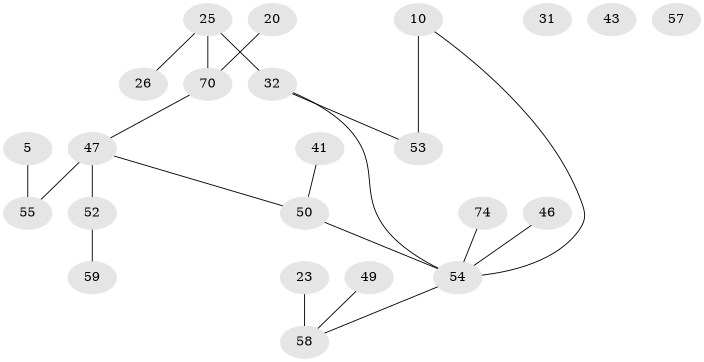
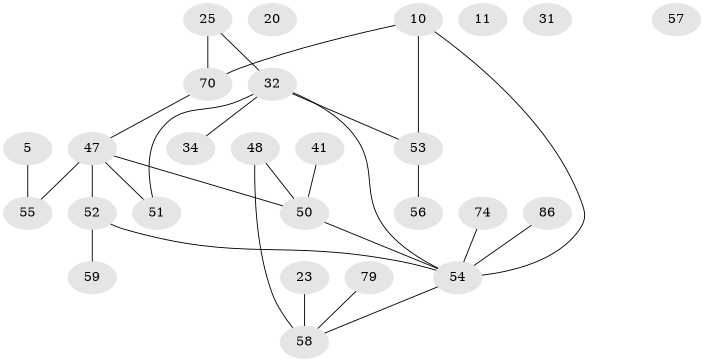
node "11": added
node "43": removed
edge "20" -- "70": now "10" -- "70"
node "26": removed
node "34": added
node "48": added
node "51": added
node "56": added
node "46": label "46" -> "86"
edge "52" -- "54": added
node "49": label "49" -> "79"
